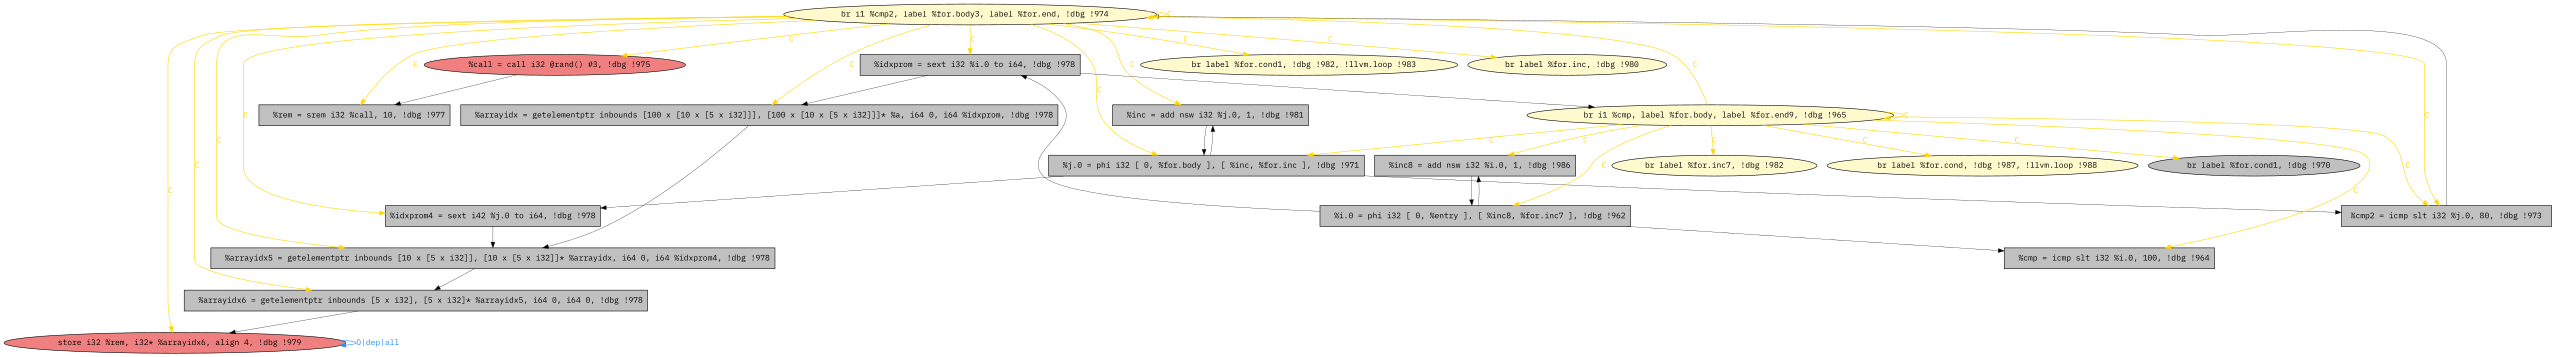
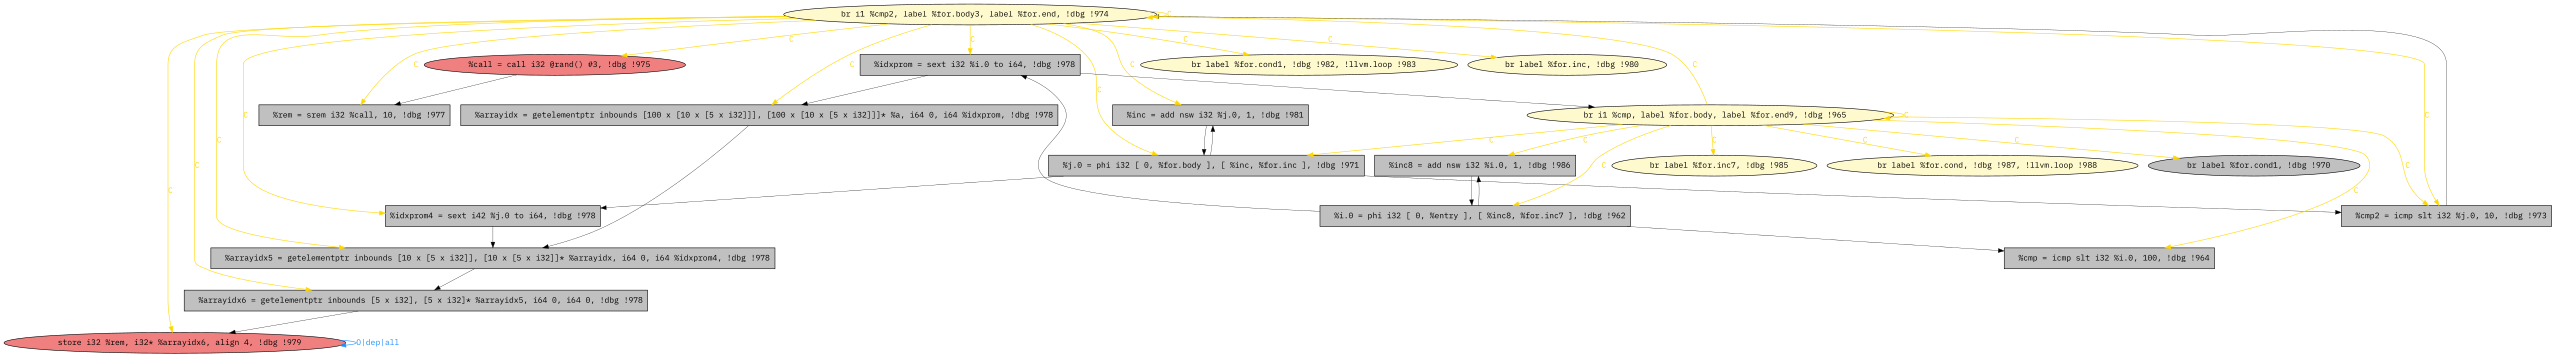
node "br label %for.inc7, !dbg !982": label "br label %for.inc7, !dbg !982" -> "br label %for.inc7, !dbg !985"
node "%cmp2 = icmp slt i32 %j.0, 80, !dbg !973": label "%cmp2 = icmp slt i32 %j.0, 80, !dbg !973" -> "%cmp2 = icmp slt i32 %j.0, 10, !dbg !973"
